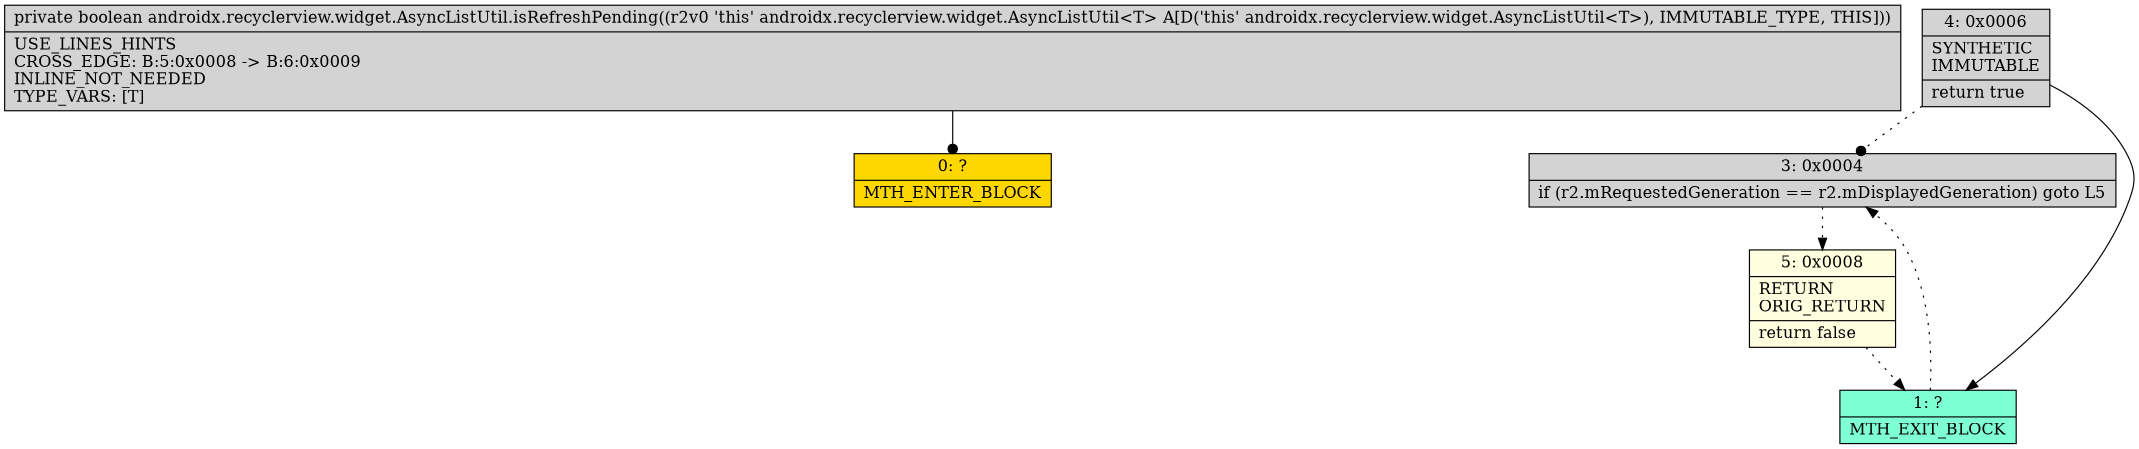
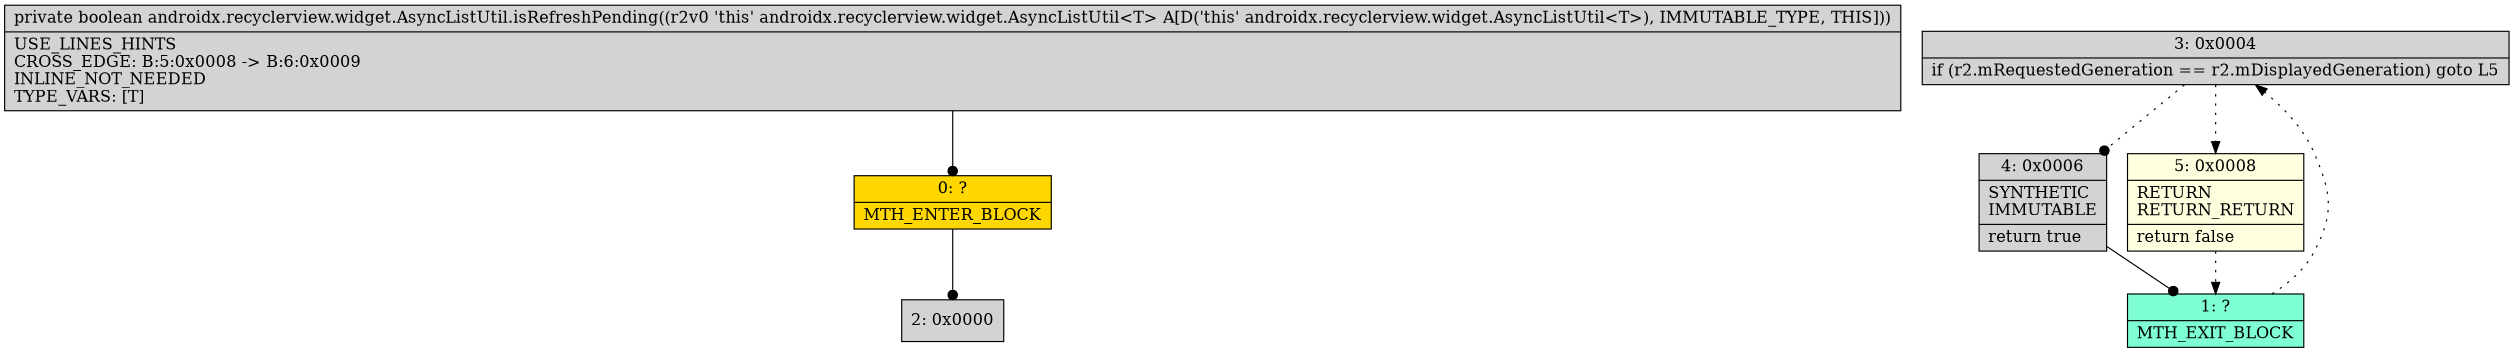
edge "4: 0x0006" -> "3: 0x0004": reversed
edge "4: 0x0006" -> "1: ?": arrowhead normal -> dot
node "5: 0x0008": text "ORIG_RETURN" -> "RETURN_RETURN"
node "2: 0x0000": added
